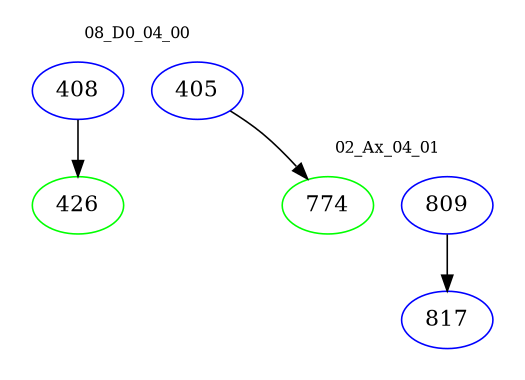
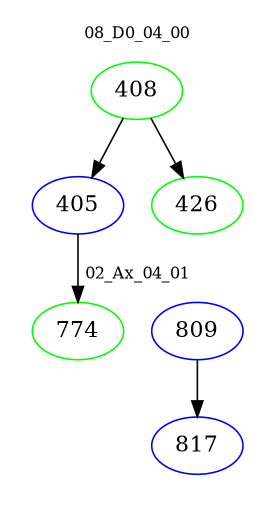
node "408": color blue -> green
edge "408" -> "405": added
